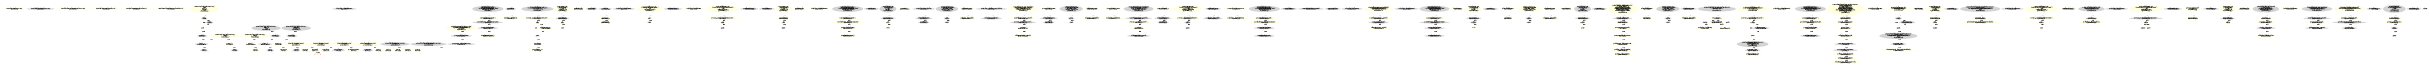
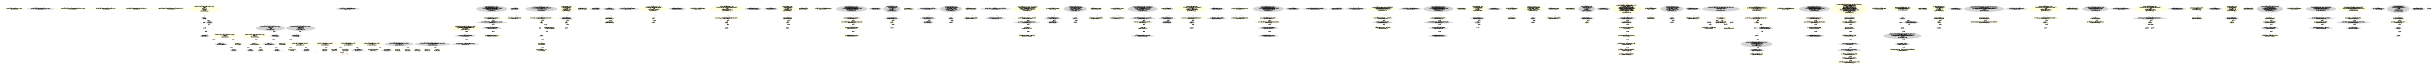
node "221_ end_if": removed
edge "14_ return 0; 151-return-15-15" -> "0_ exit_node": removed, label "return_exit"
